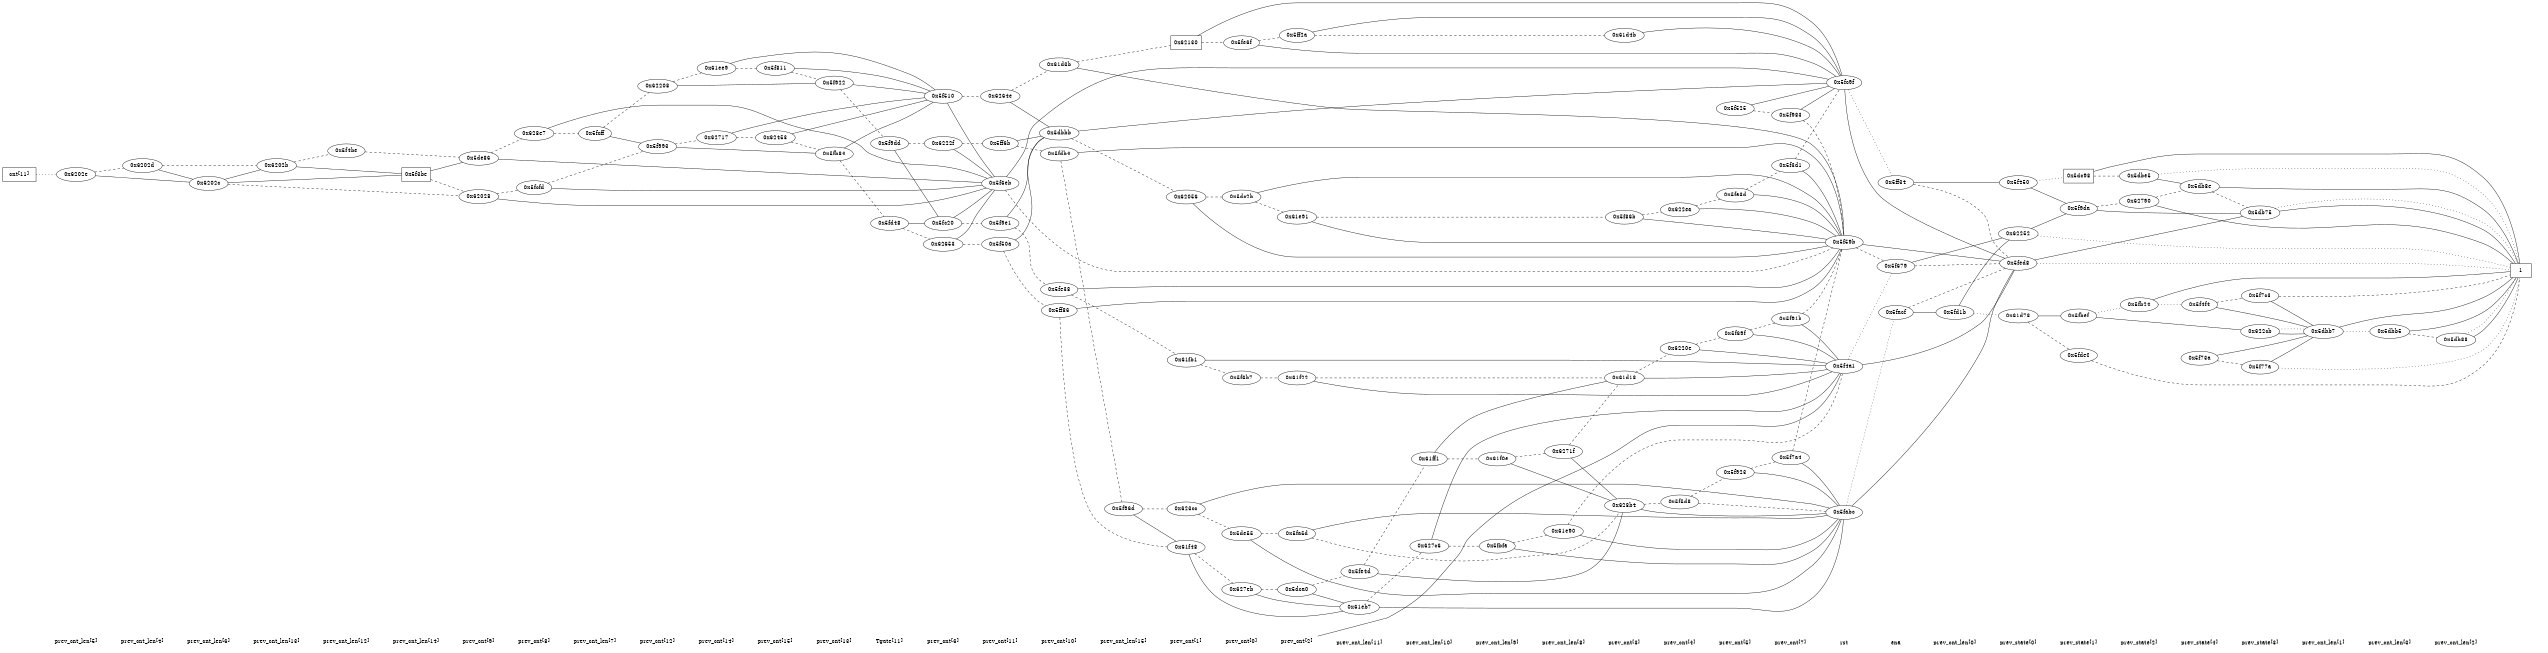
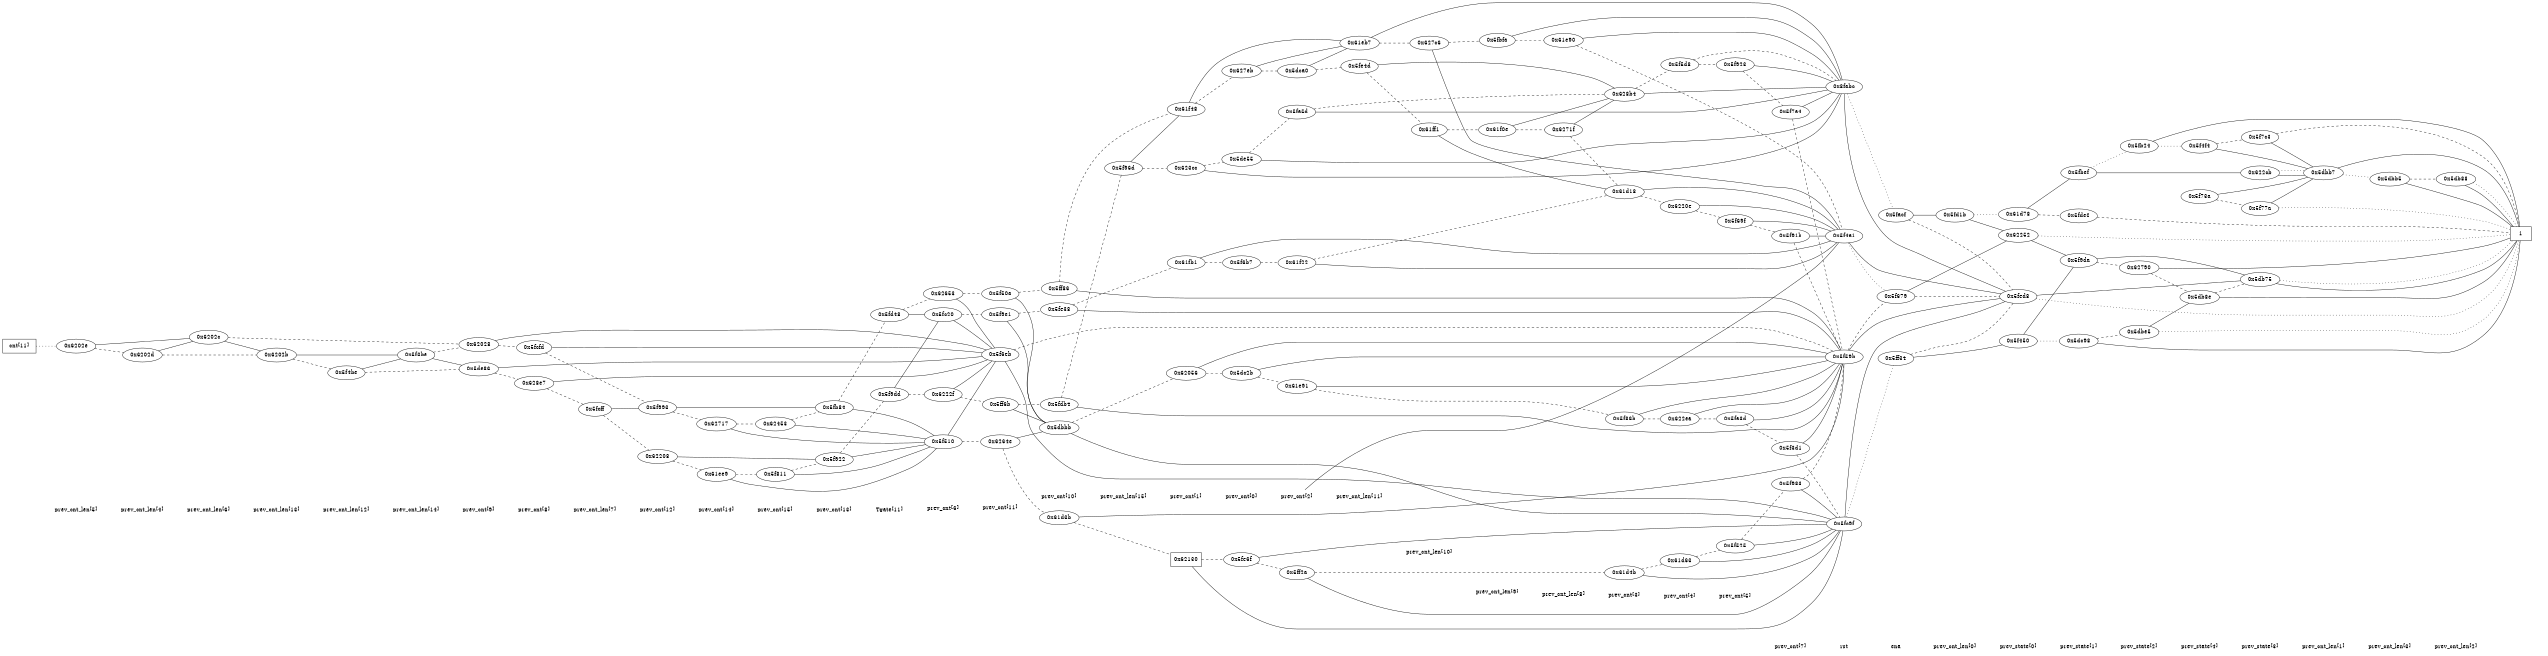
node "0x5f3be": shape box -> ellipse
node "0x5dc98": shape box -> ellipse
edge "0x5f3be" -- "0x6202c": now "0x5f3be" -- "0x5f4be"
node "0x5fabc": label "0x5fabc" -> "0x8fabc"
node "0x61d63": added
